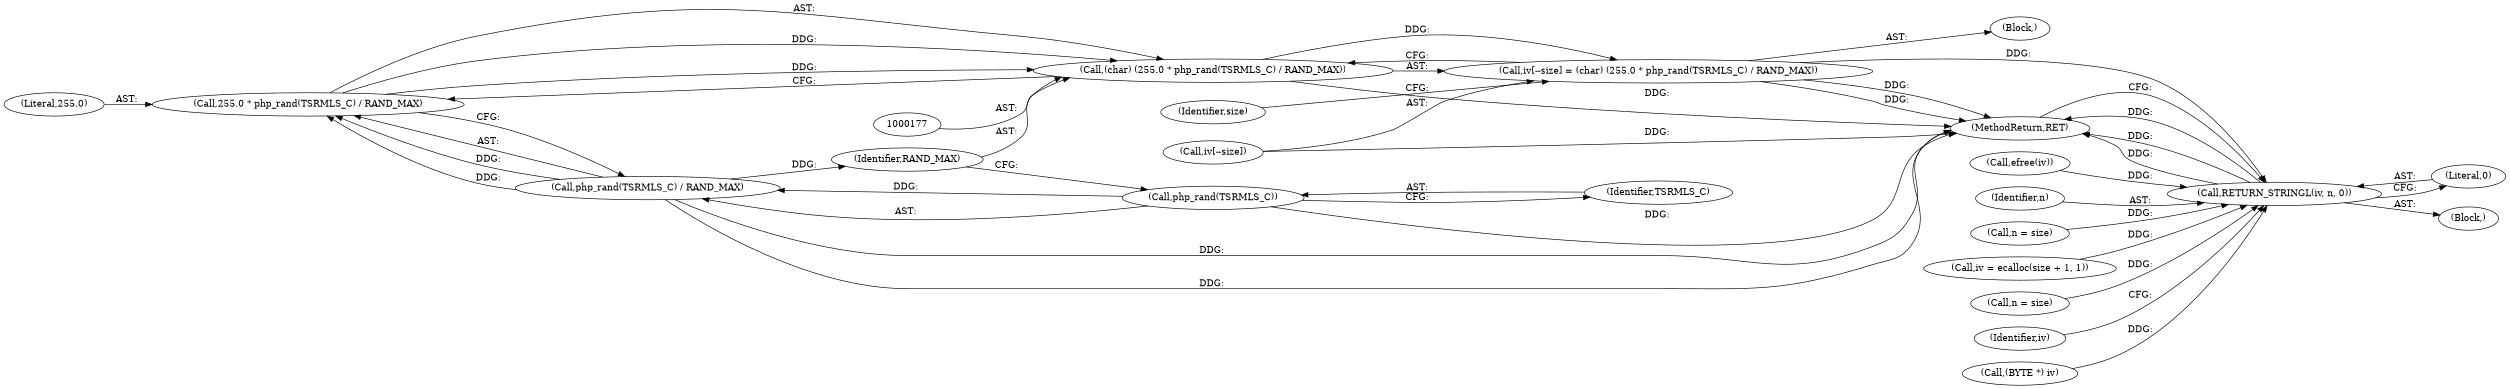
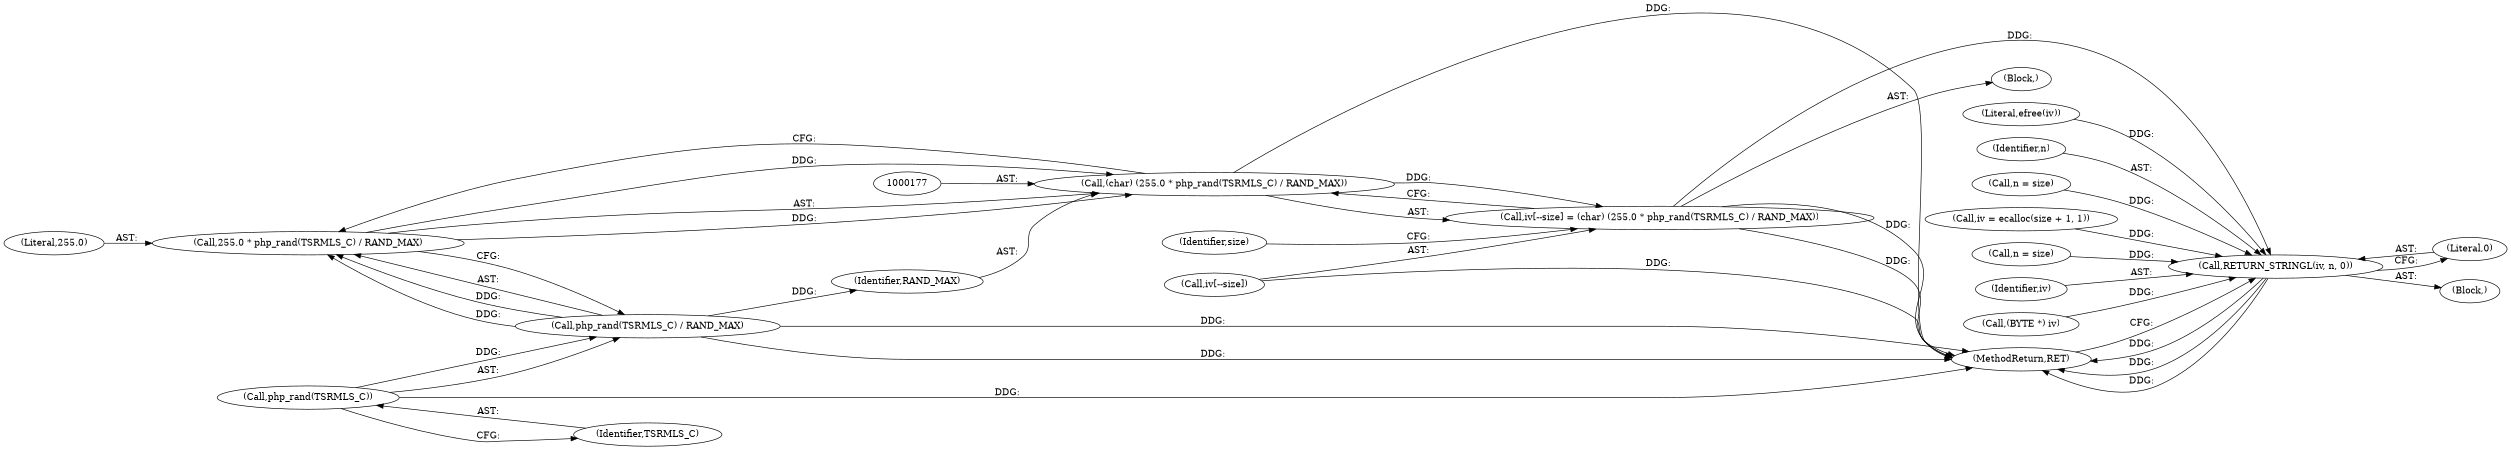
node "(Call,efree(iv))": label "(Call,efree(iv))" -> "(Literal,efree(iv))"
edge "(Identifier,RAND_MAX)" -> "(Call,php_rand(TSRMLS_C))": removed, label "CFG:"
edge "(Identifier,iv)" -> "(Call,RETURN_STRINGL(iv, n, 0))": label "CFG: " -> "AST: "
